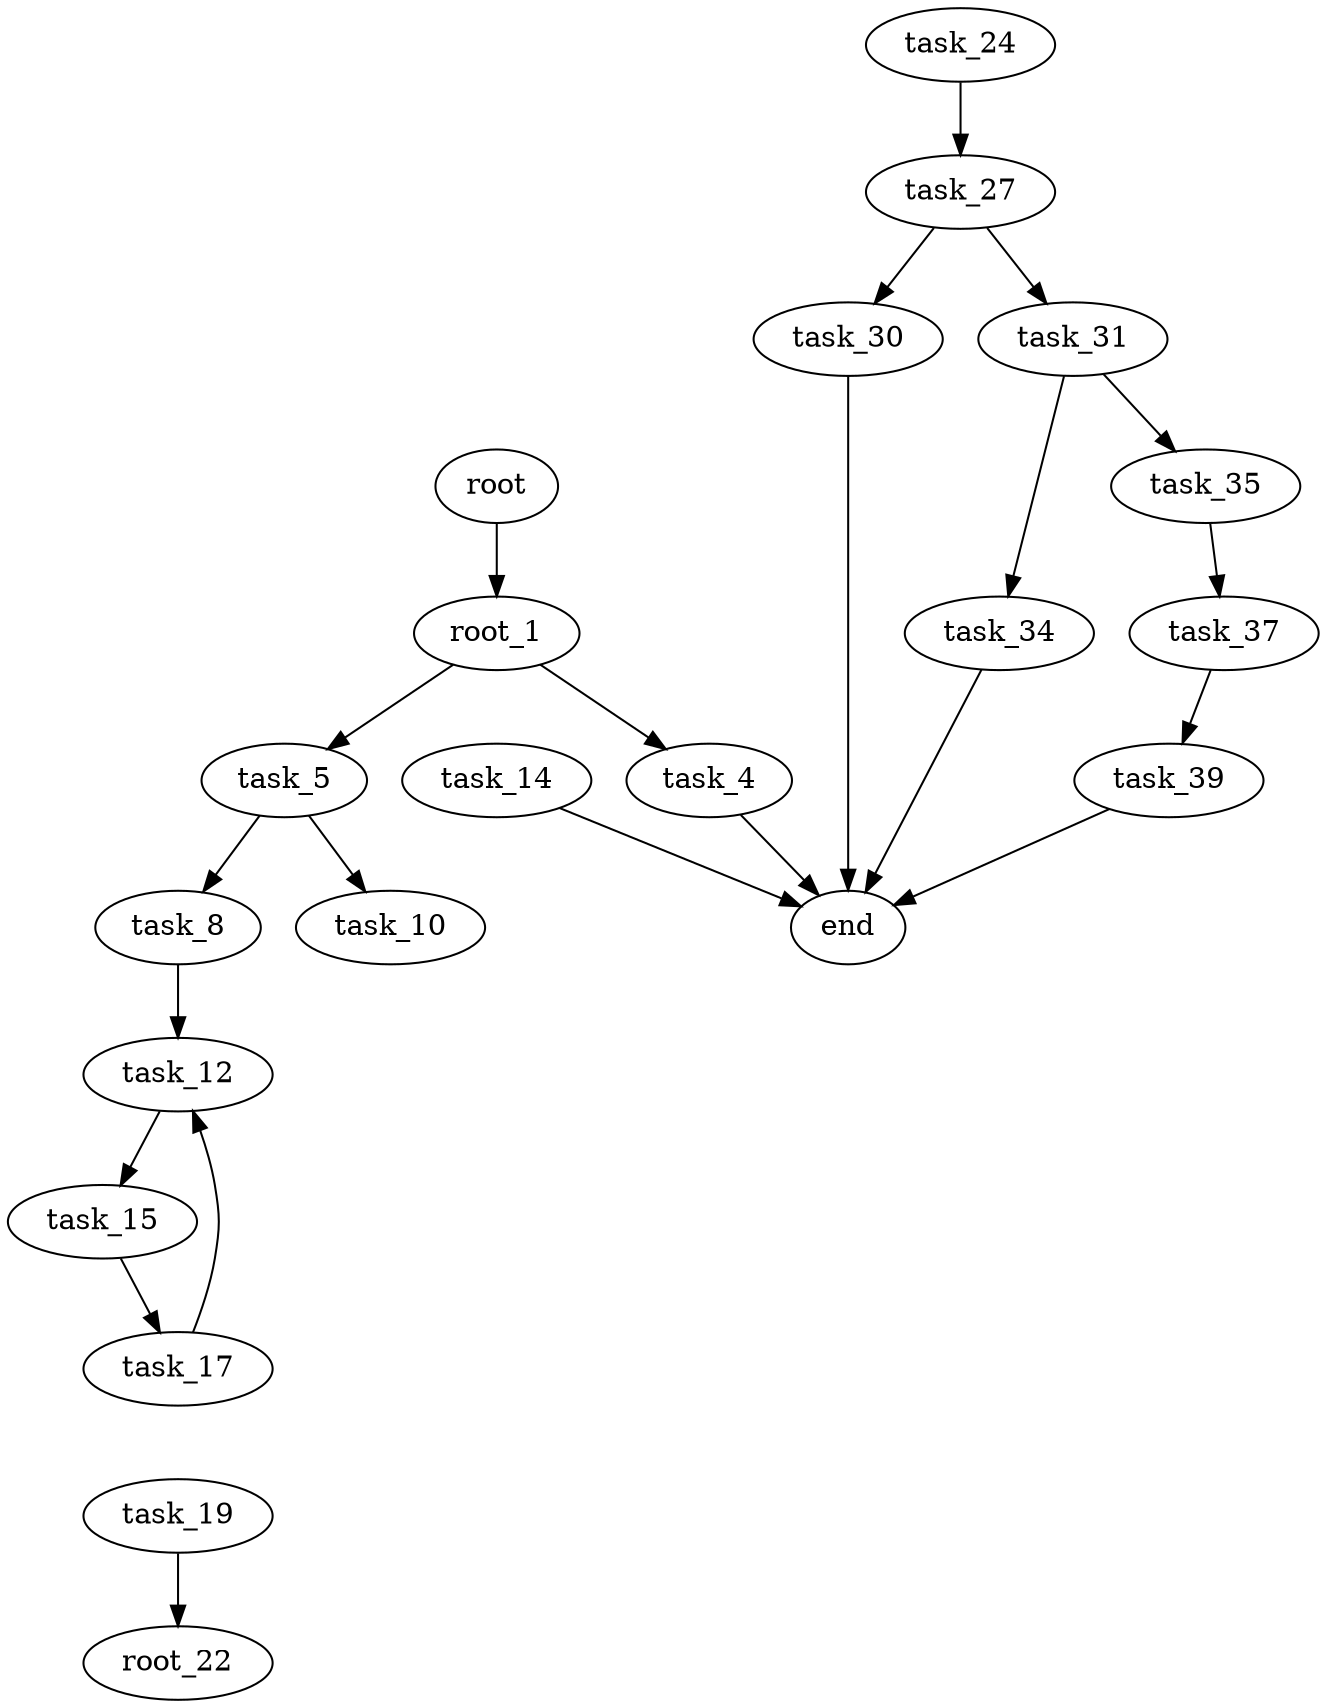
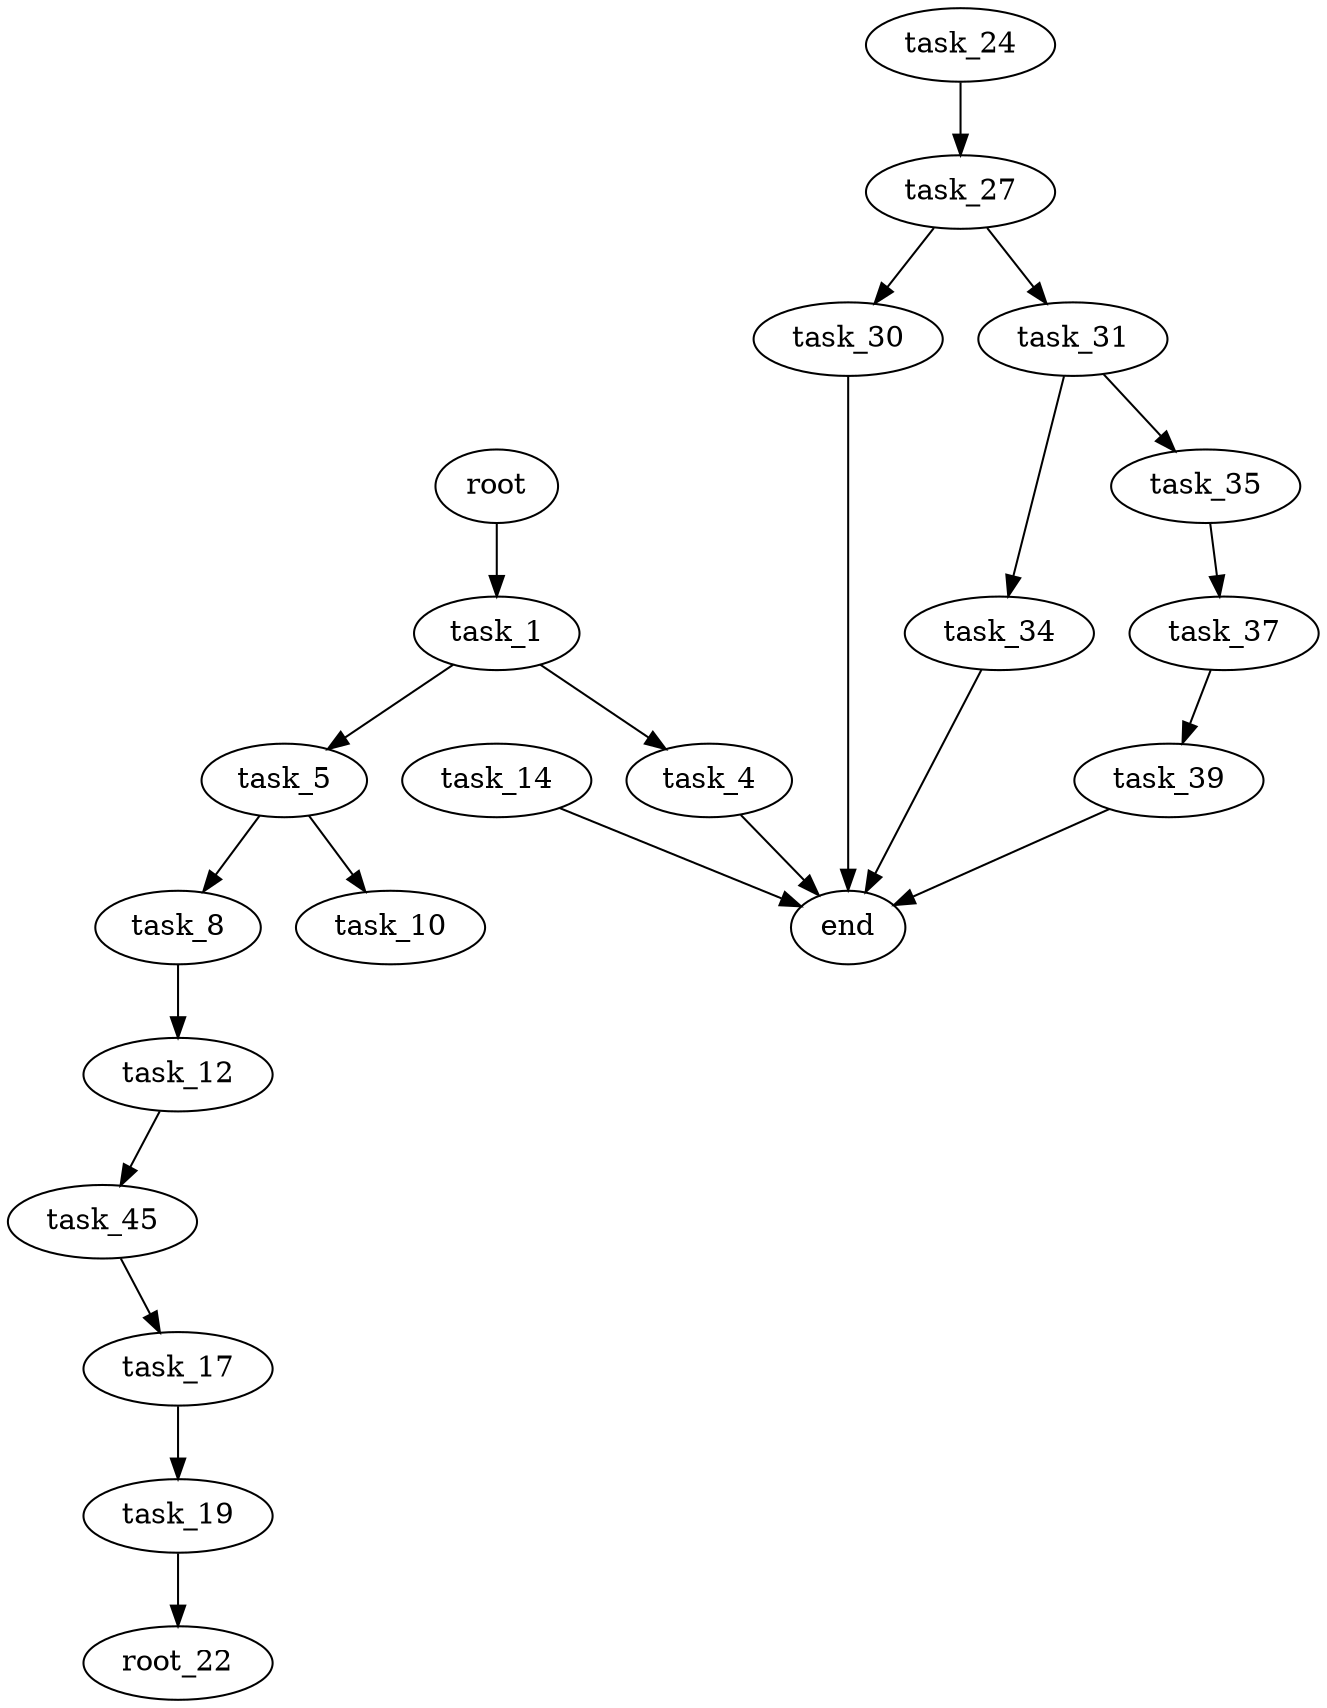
node "root_1": label "root_1" -> "task_1"
node "task_15": label "task_15" -> "task_45"
edge "task_17" -> "task_12": now "task_17" -> "task_19"
